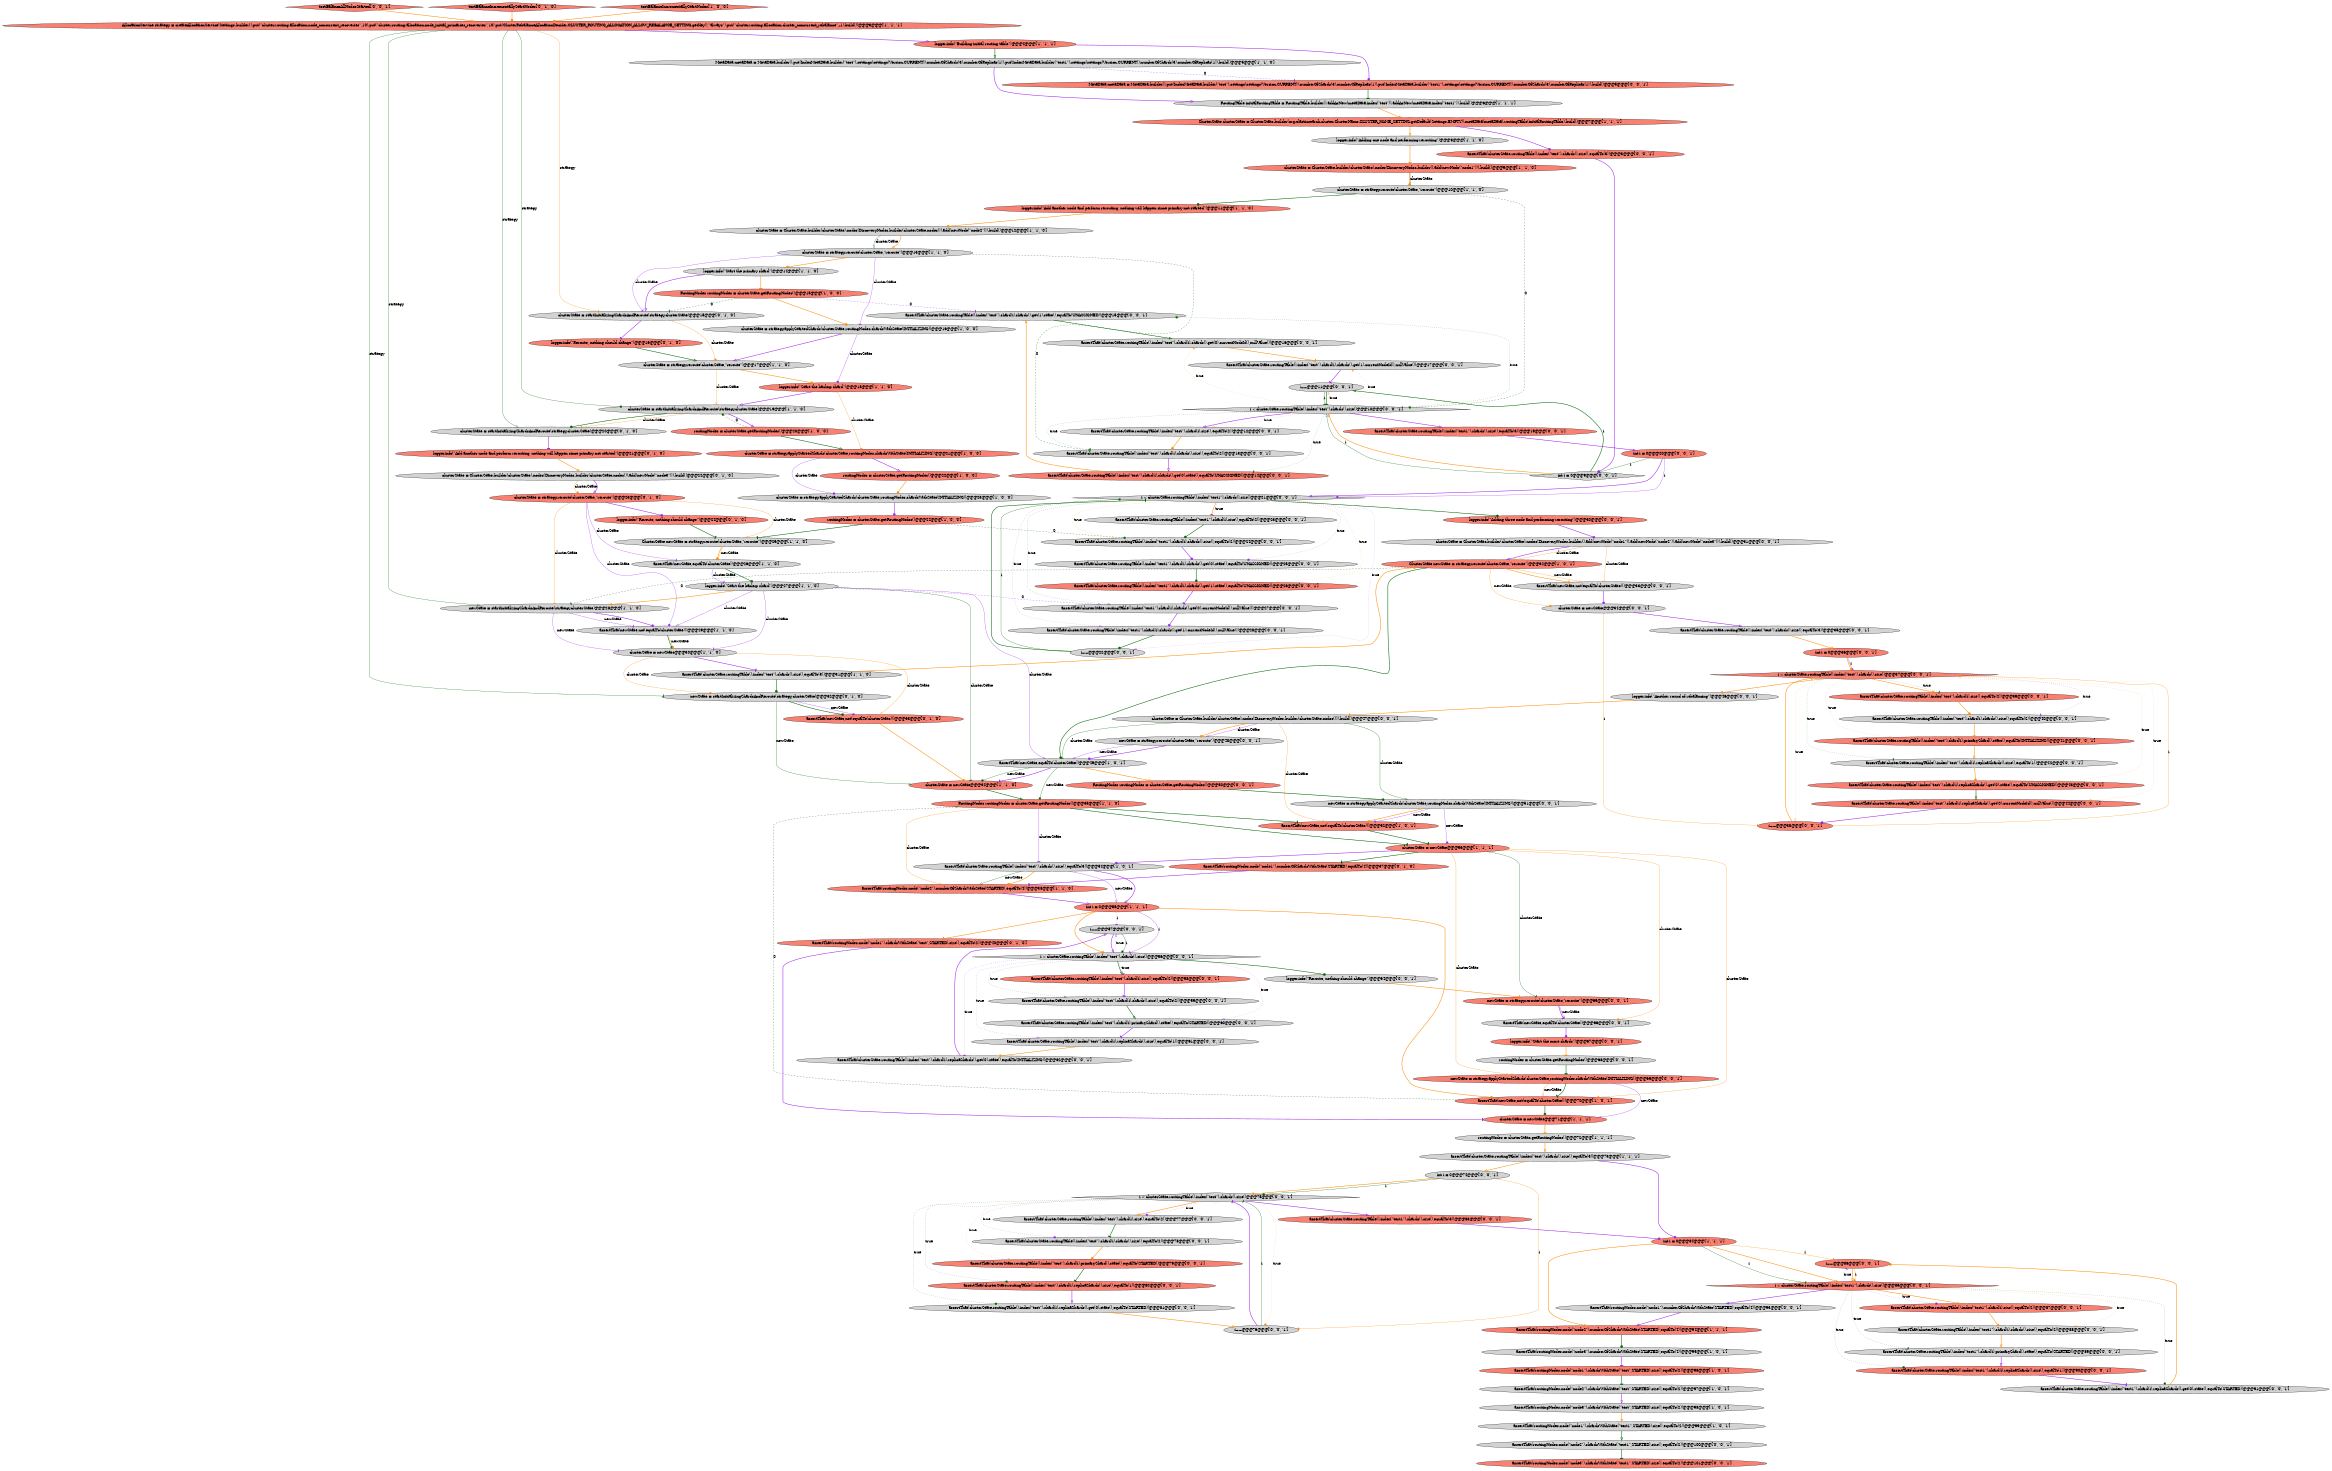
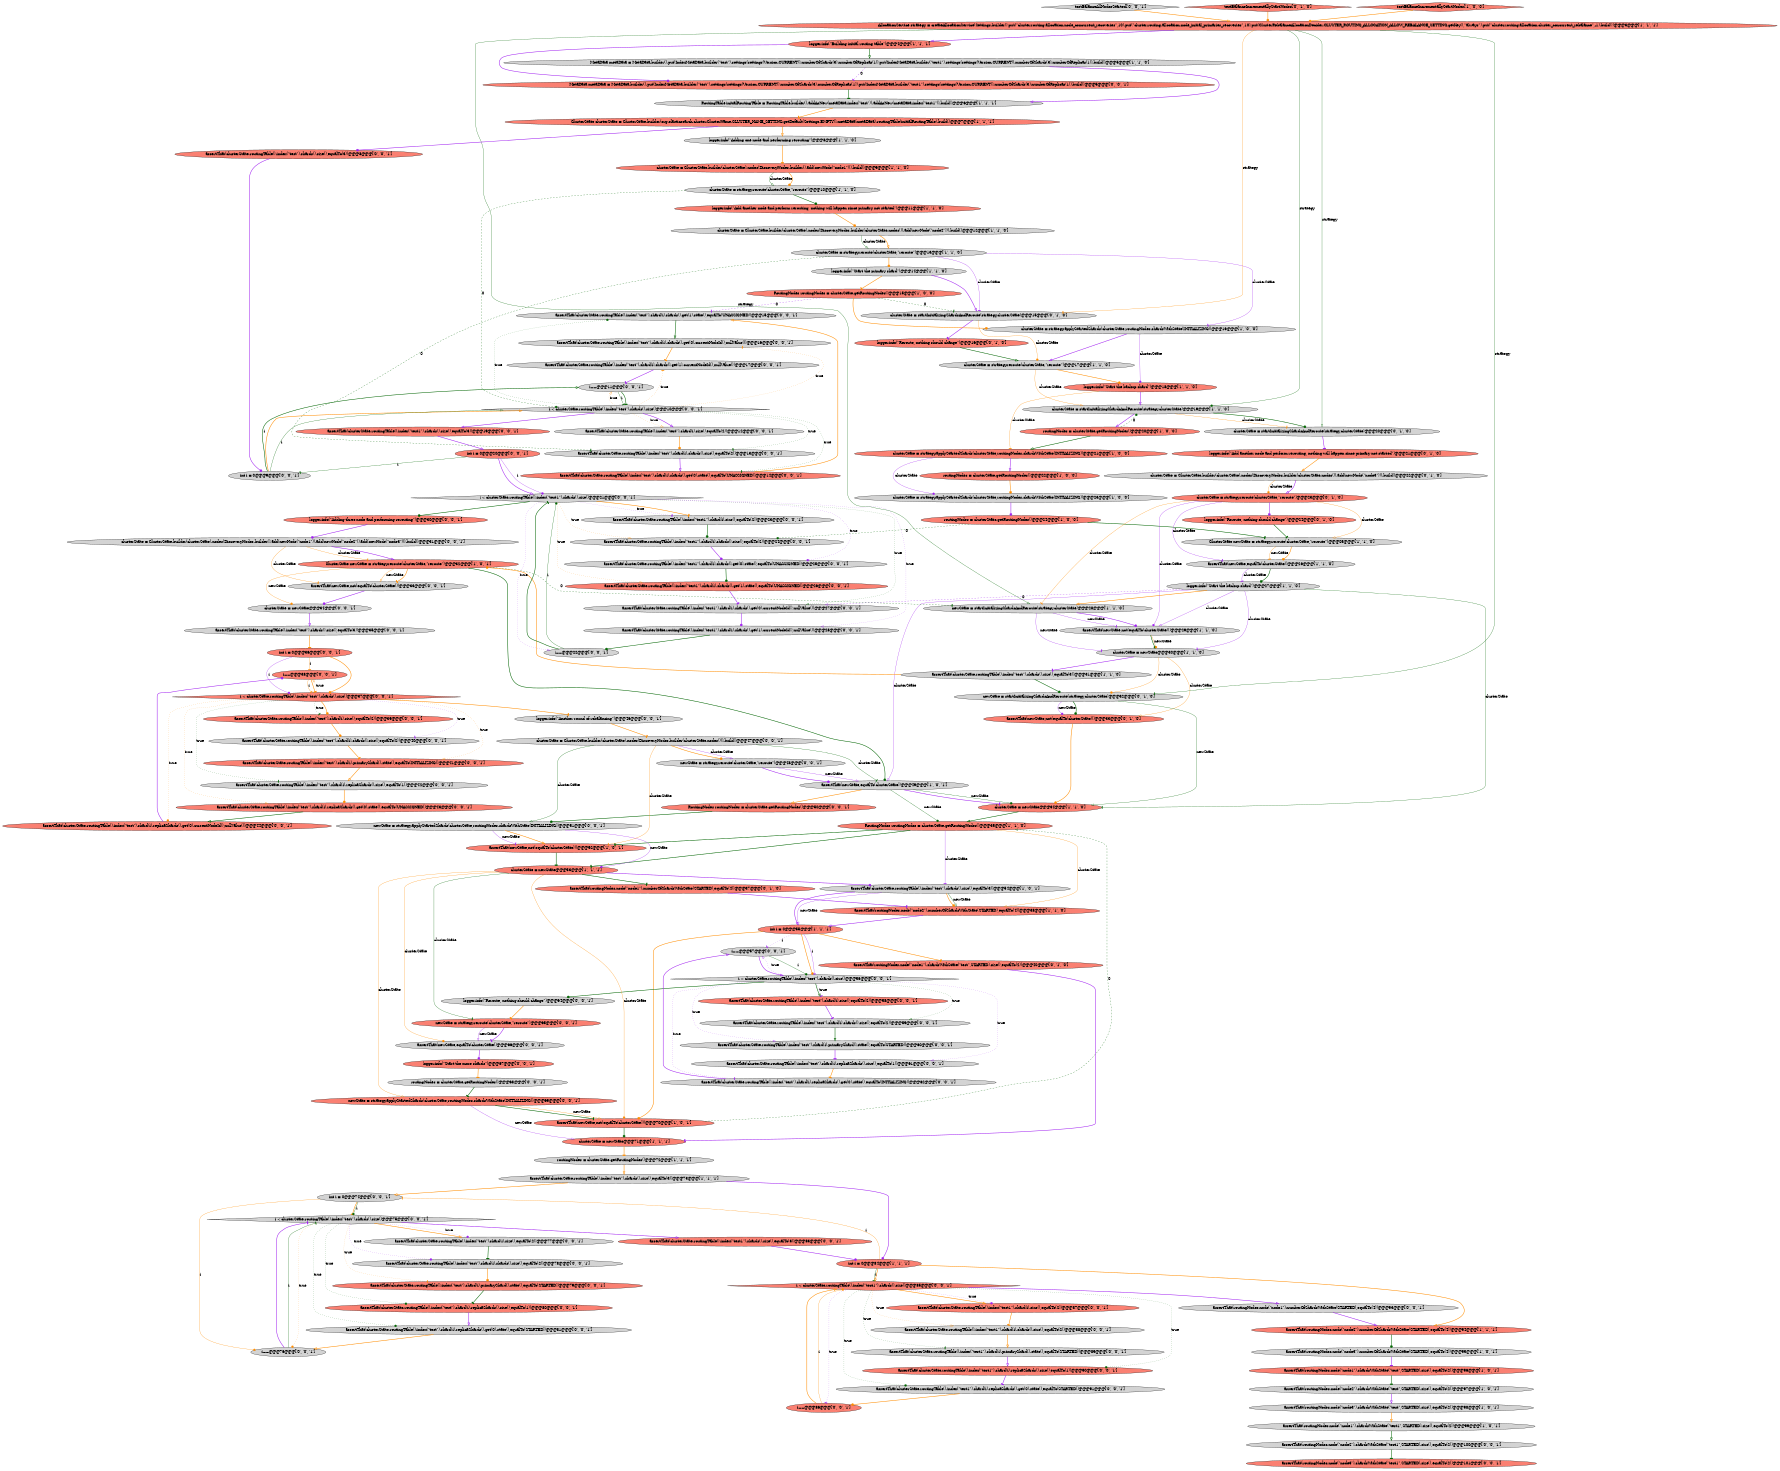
node "testBalanceAllNodesStarted['0', '0', '1']": fillcolor salmon -> lightgrey
node "int i = 0@@@9@@@['0', '0', '1']": shape diamond -> ellipse
edge "clusterState = newState@@@34@@@['0', '0', '1']" -> "i++@@@38@@@['0', '0', '1']": now "int i = 0@@@36@@@['0', '0', '1']" -> "i++@@@38@@@['0', '0', '1']"
edge "int i = 0@@@84@@@['1', '1', '1']" -> "i++@@@86@@@['0', '0', '1']": now "int i = 0@@@84@@@['1', '1', '1']" -> "int i = 0@@@74@@@['0', '0', '1']"
